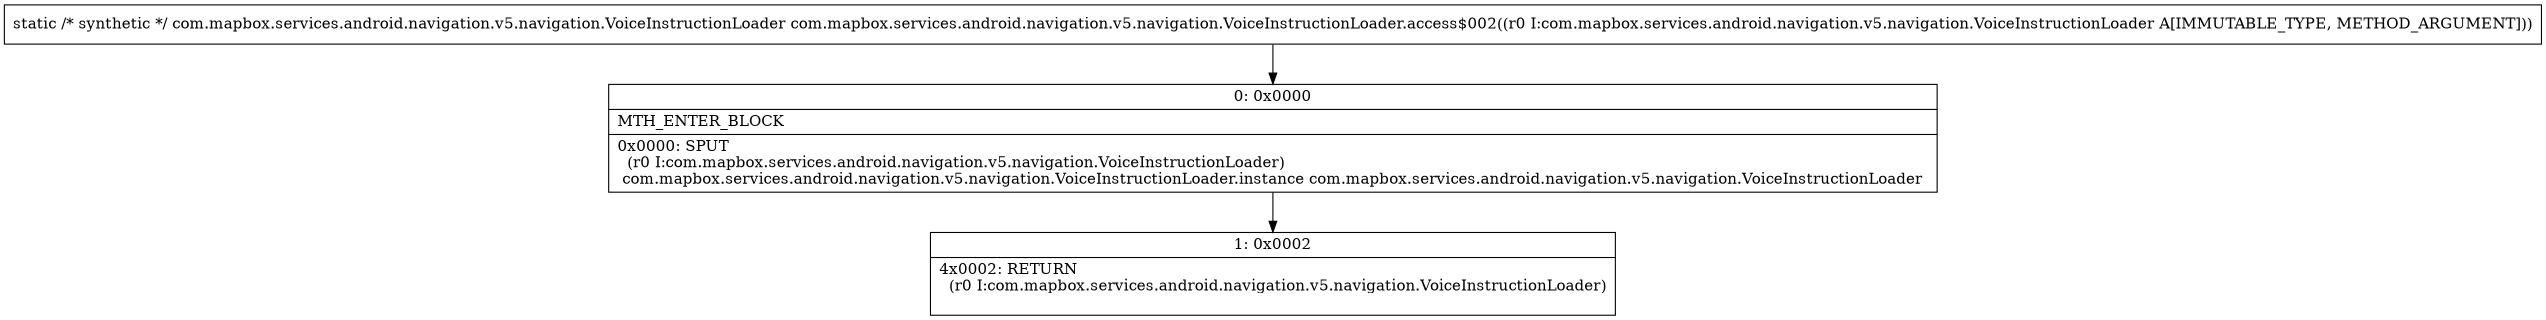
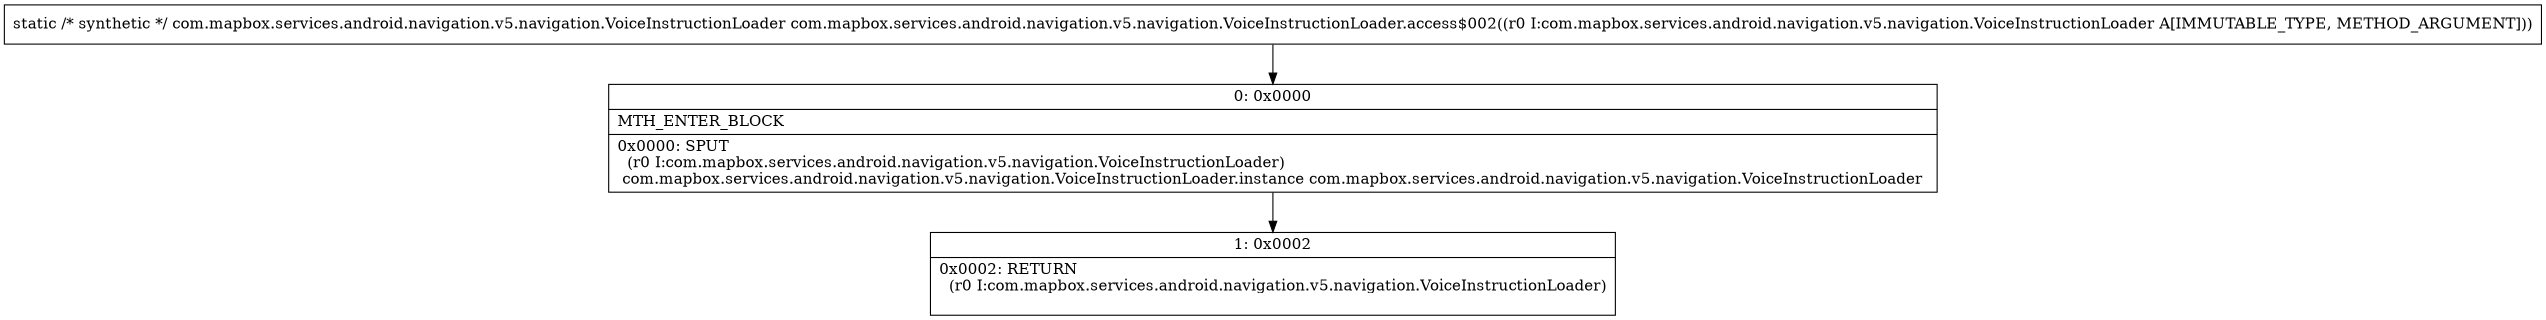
node "1: 0x0002": text "4x0002: RETURN" -> "0x0002: RETURN"
